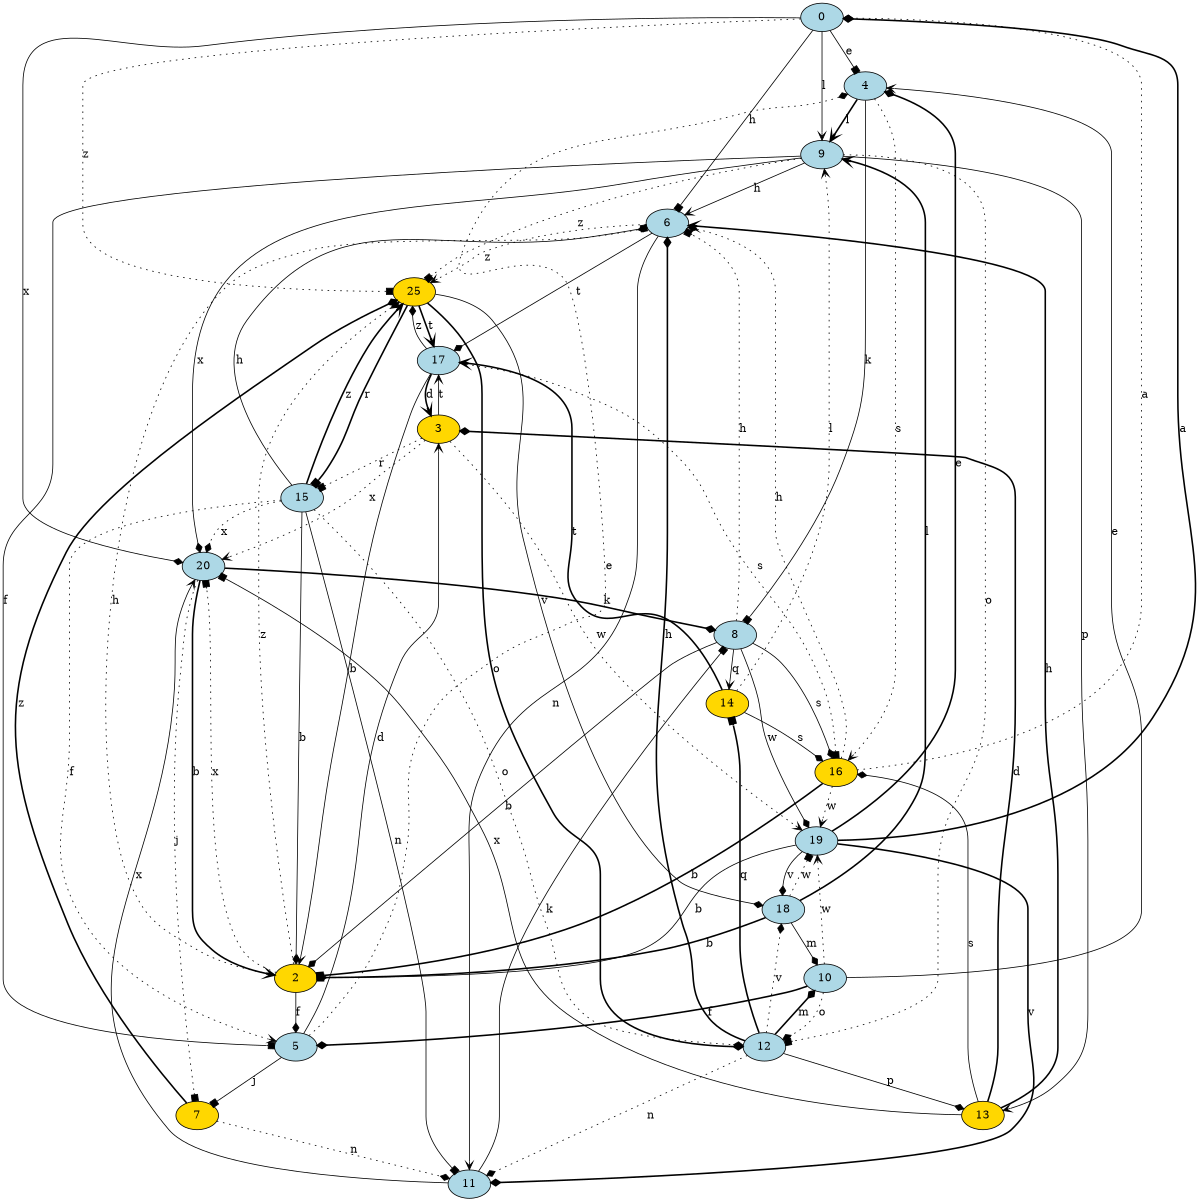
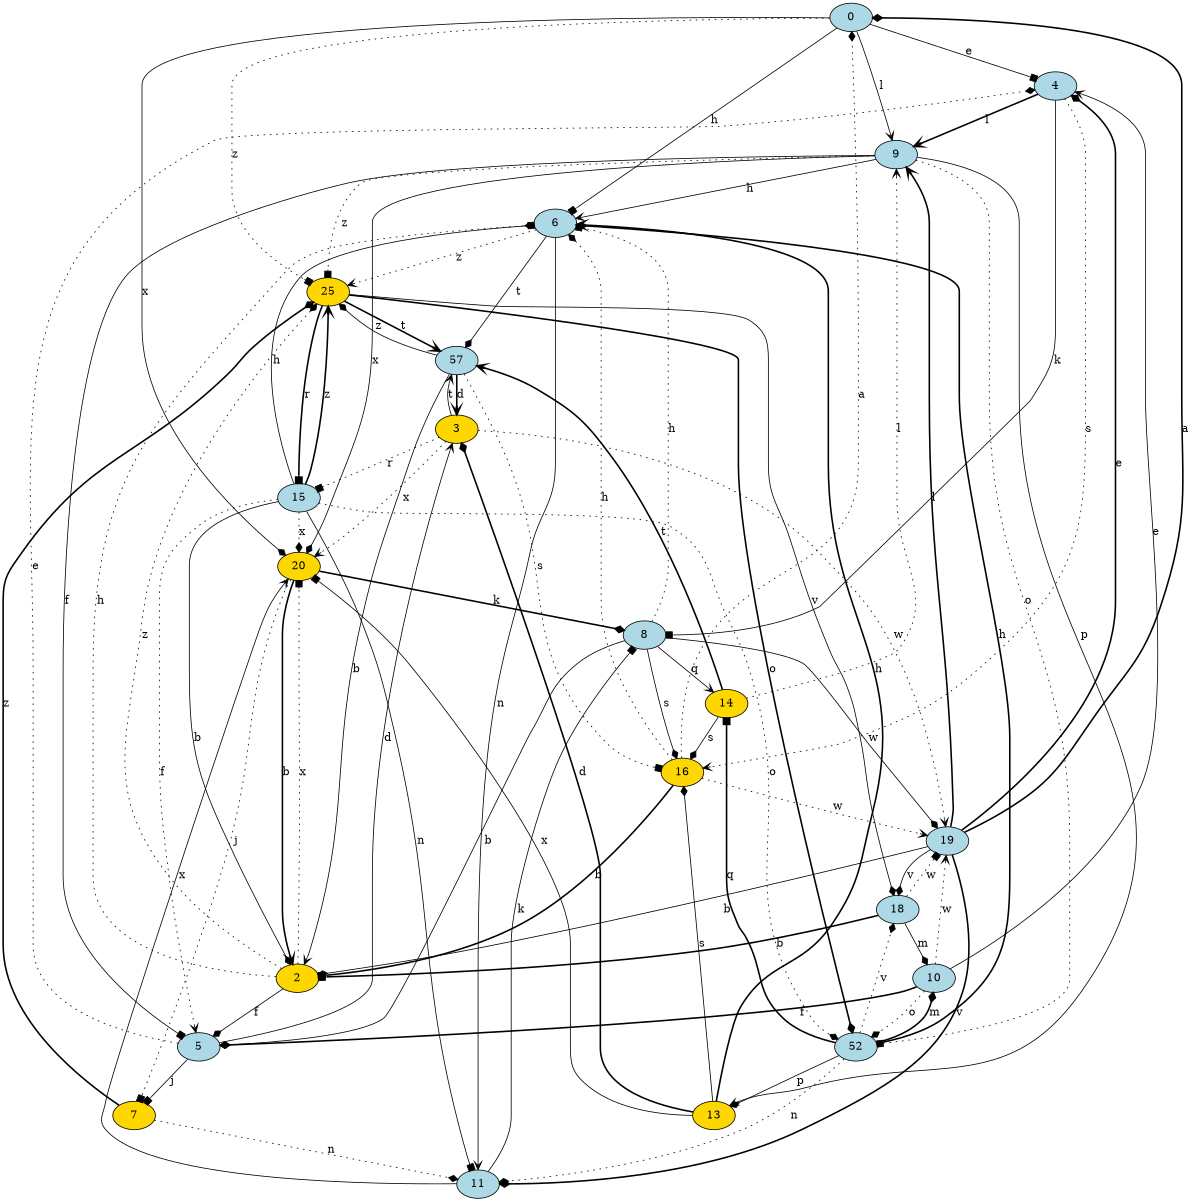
node "17": label "17" -> "57"
edge "18" -> "9": now "19" -> "9"
node "20": fillcolor lightblue -> gold
edge "8" -> "2": now "8" -> "5"
node "12": label "12" -> "52"
